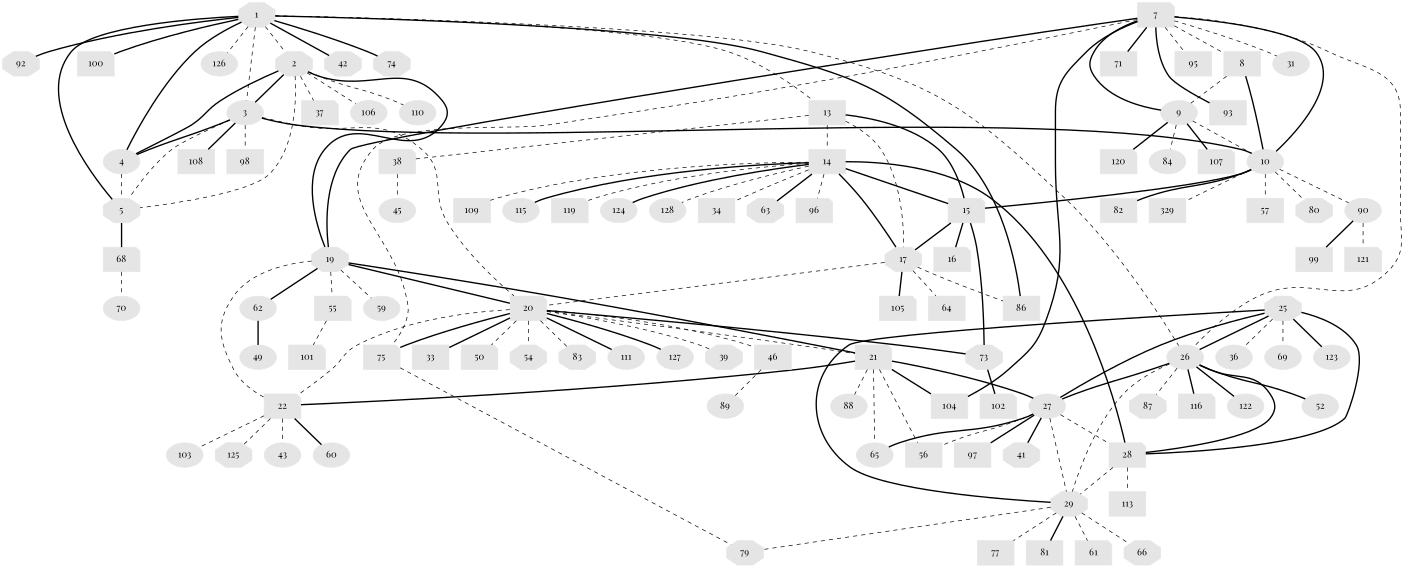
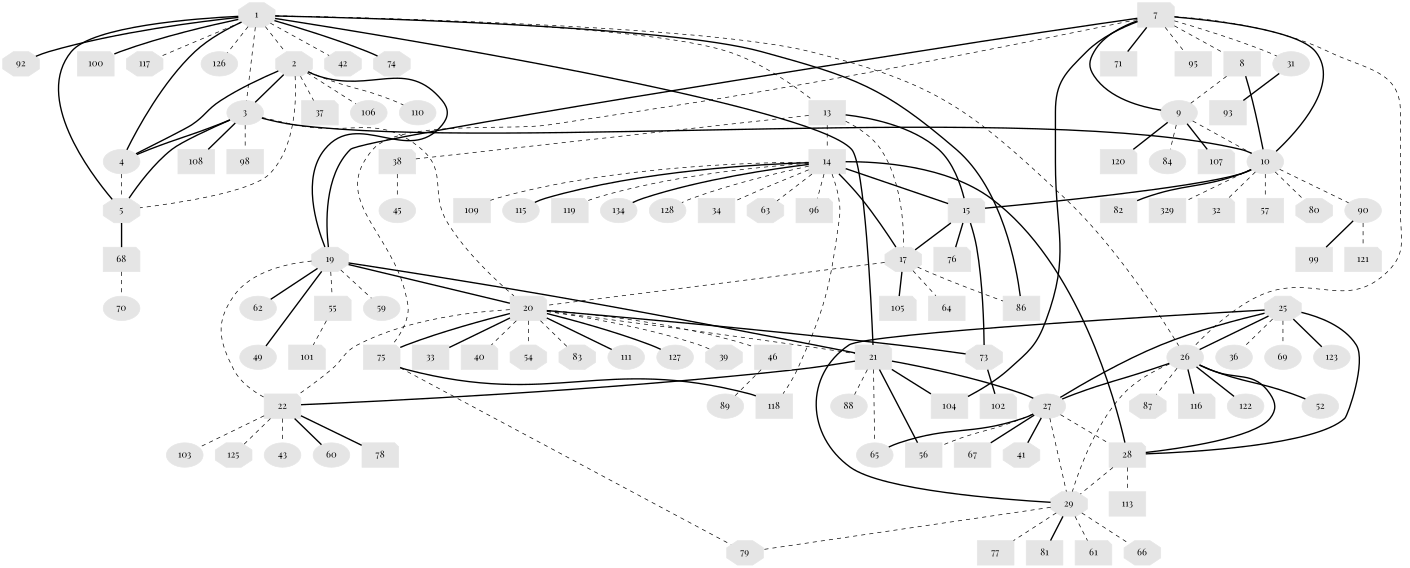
edge "1" -- "42": style bold -> dashed
node "117": added
edge "7" -- "93": now "31" -- "93"
edge "1" -- "21": added
edge "3" -- "5": style dashed -> bold
edge "14" -- "63": style bold -> dashed
node "124": label "124" -> "134"
node "32": added
node "16": label "16" -> "76"
edge "62" -- "49": now "19" -- "49"
node "50": label "50" -> "40"
node "118": added
edge "21" -- "56": style dashed -> bold
node "78": added
node "97": label "97" -> "67"
